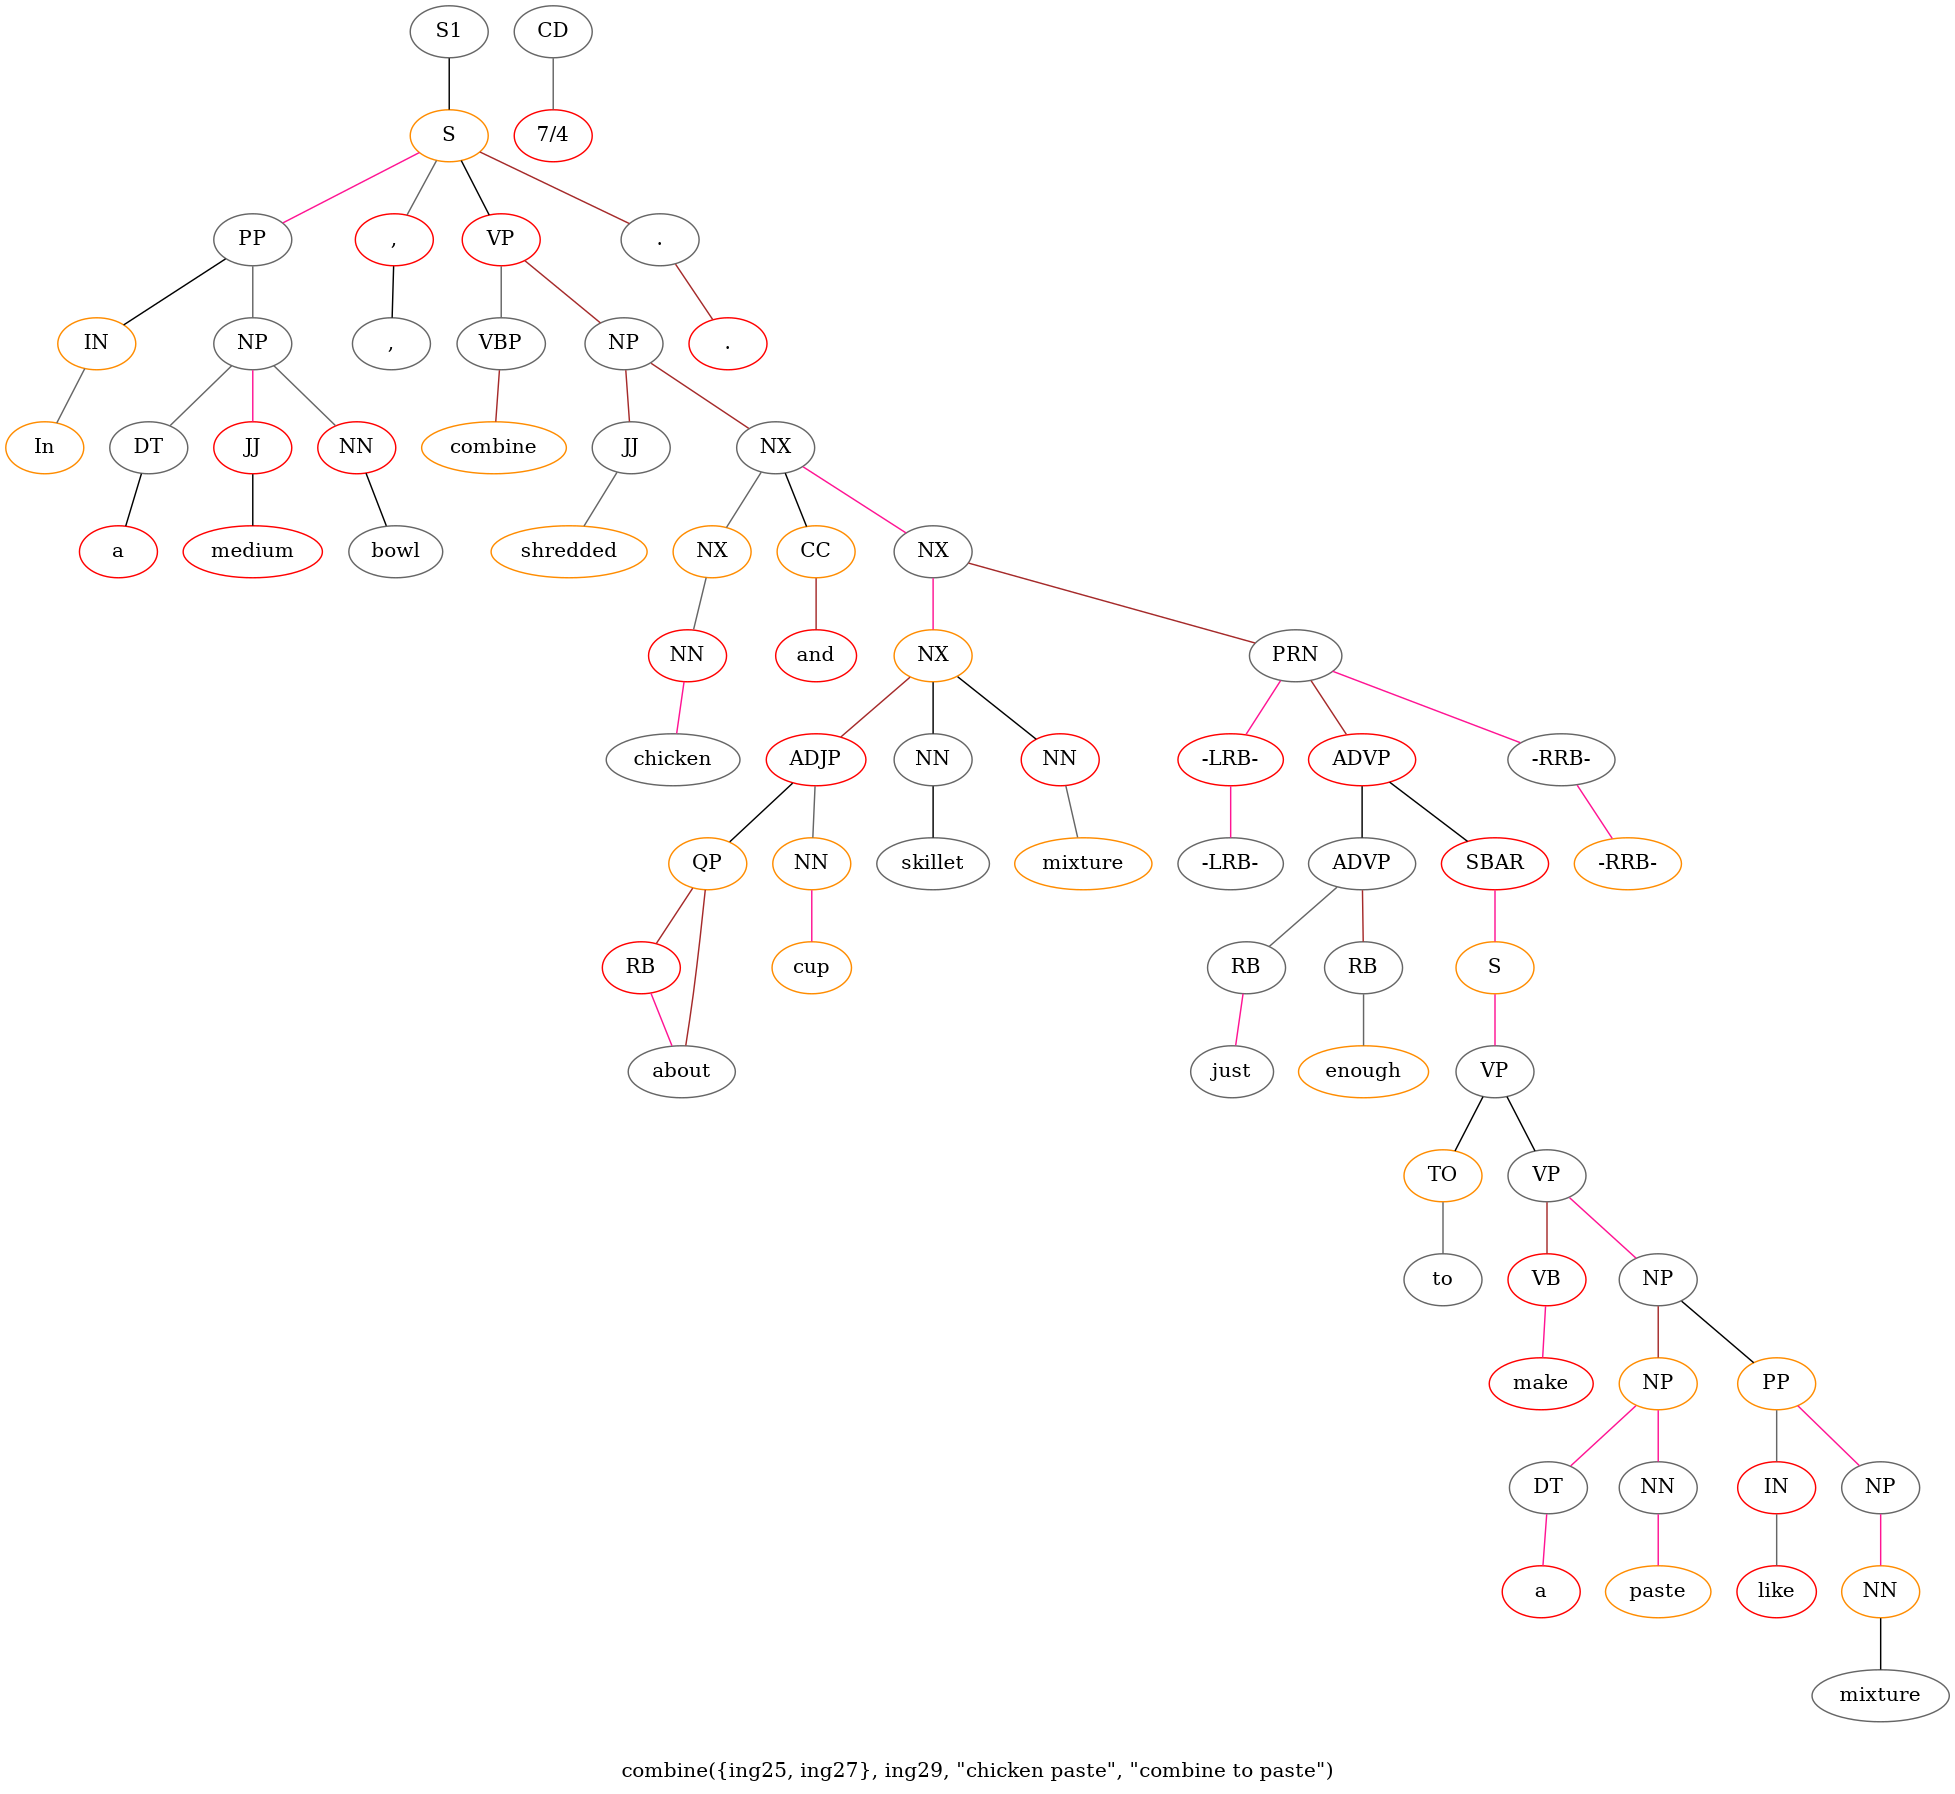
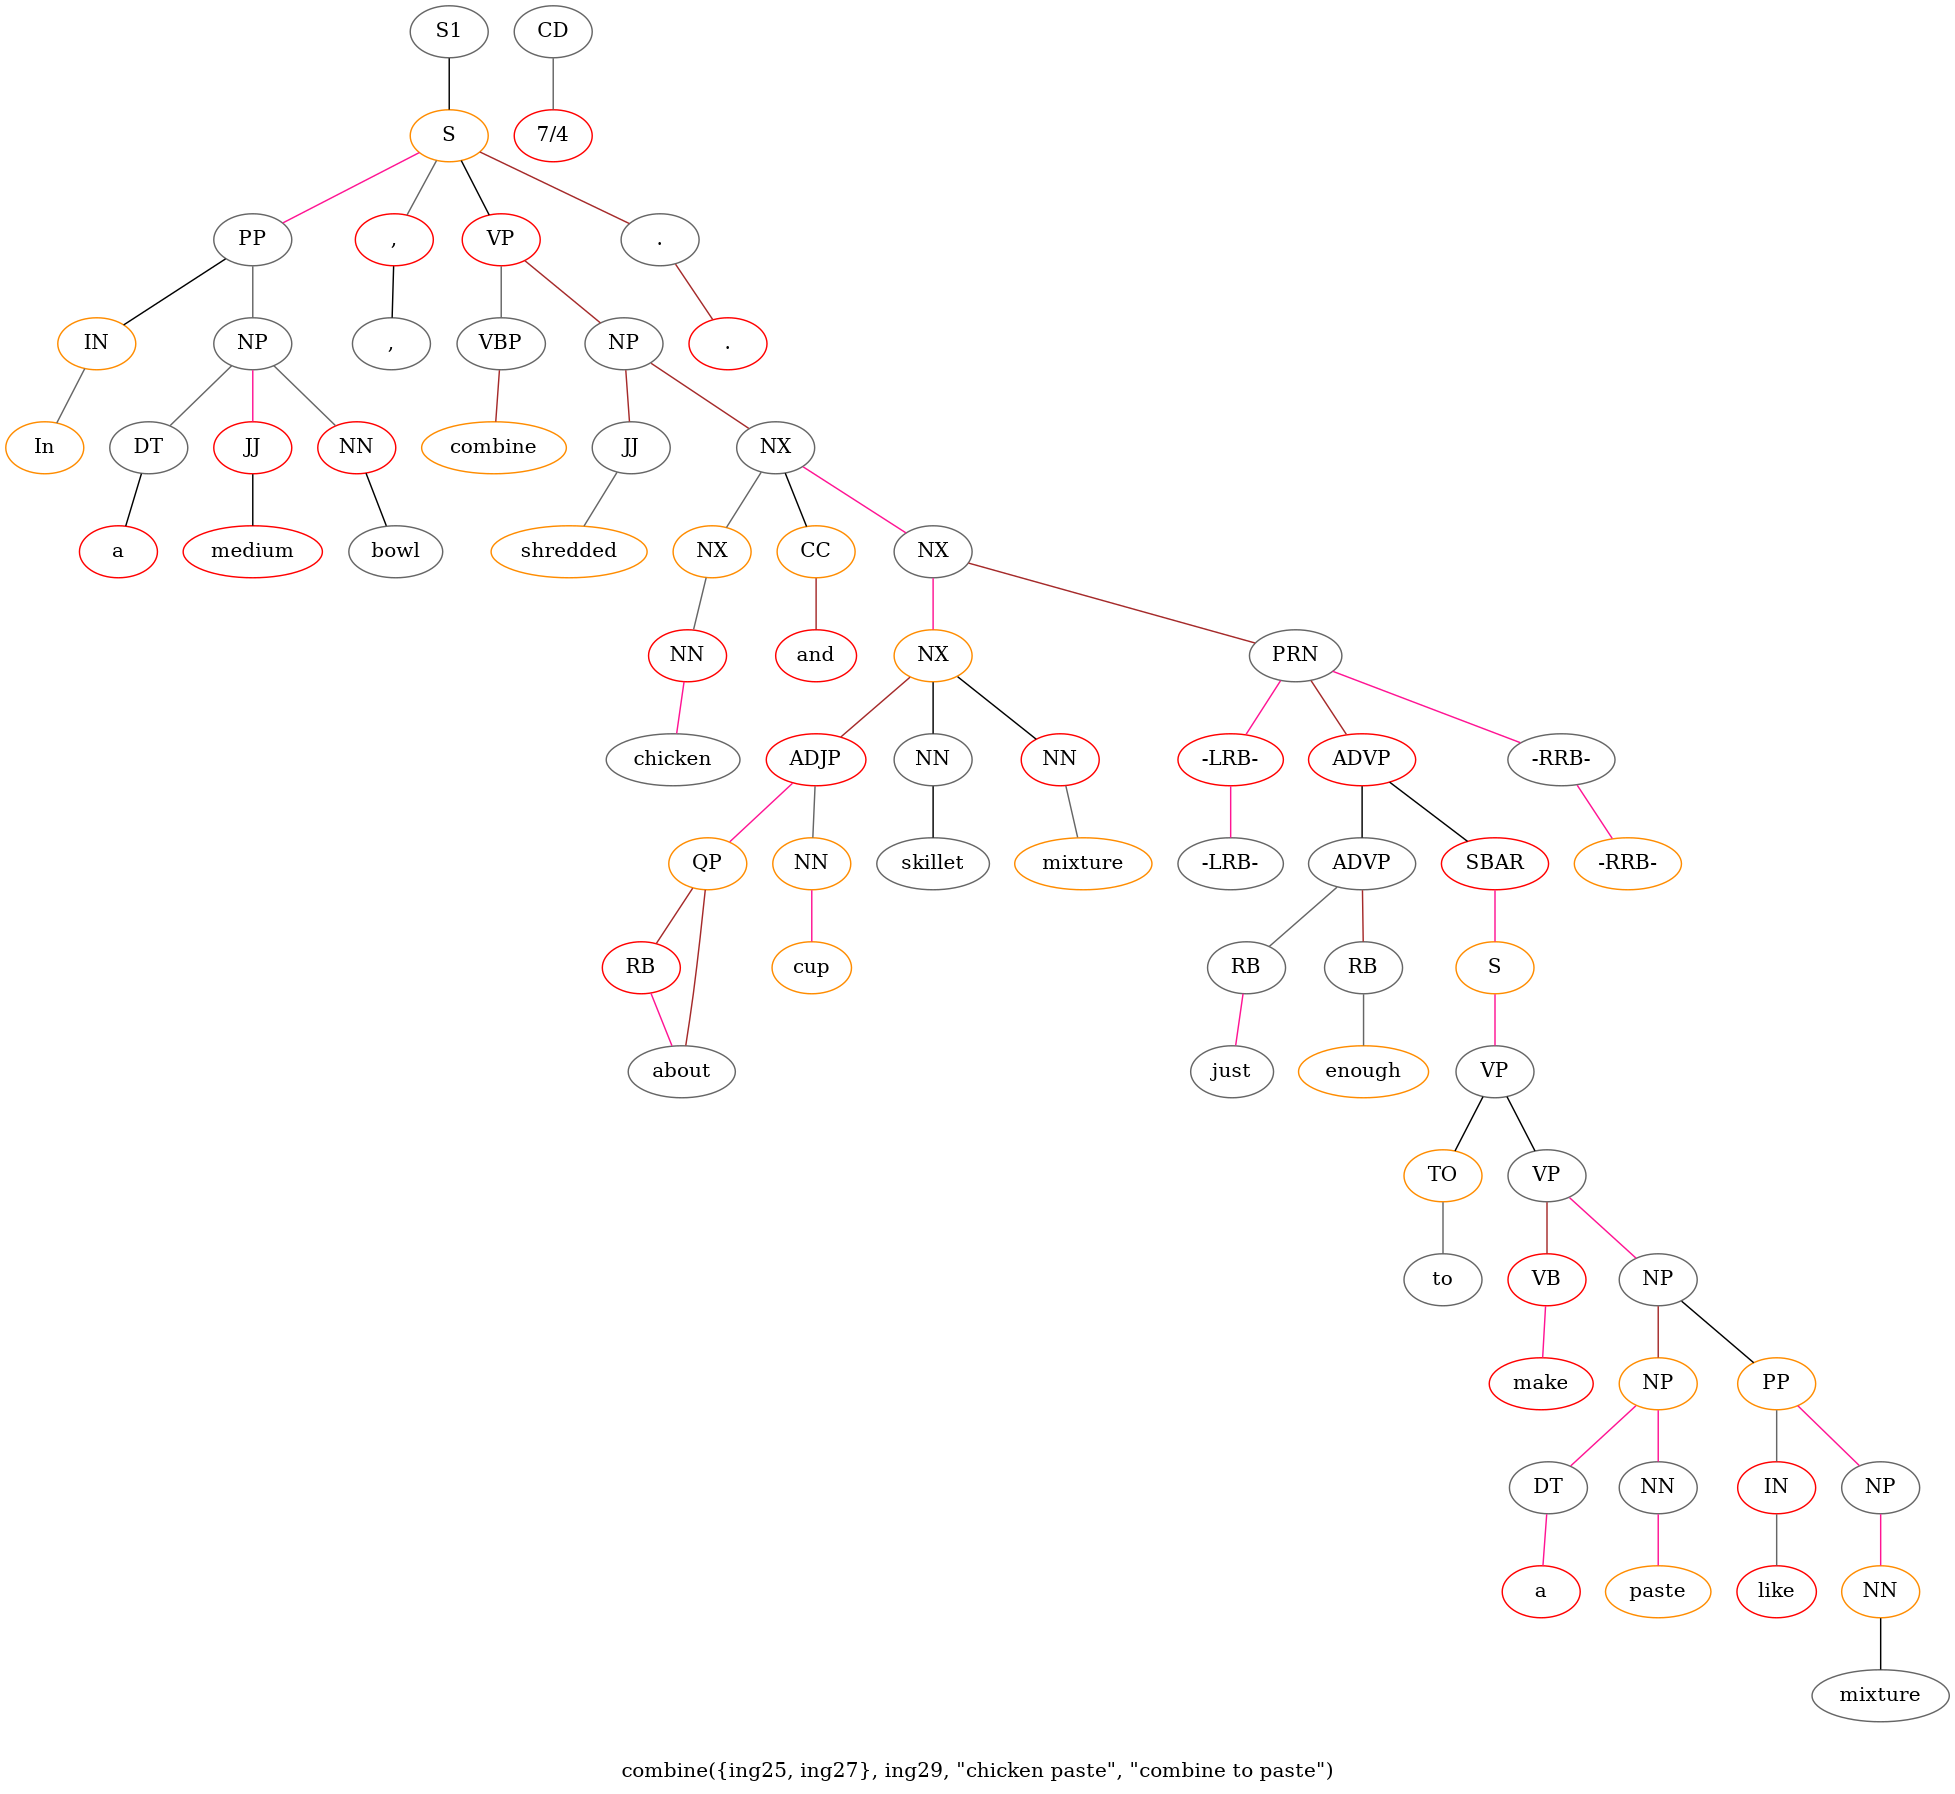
edge "ADJP" -- "QP": color black -> deeppink
